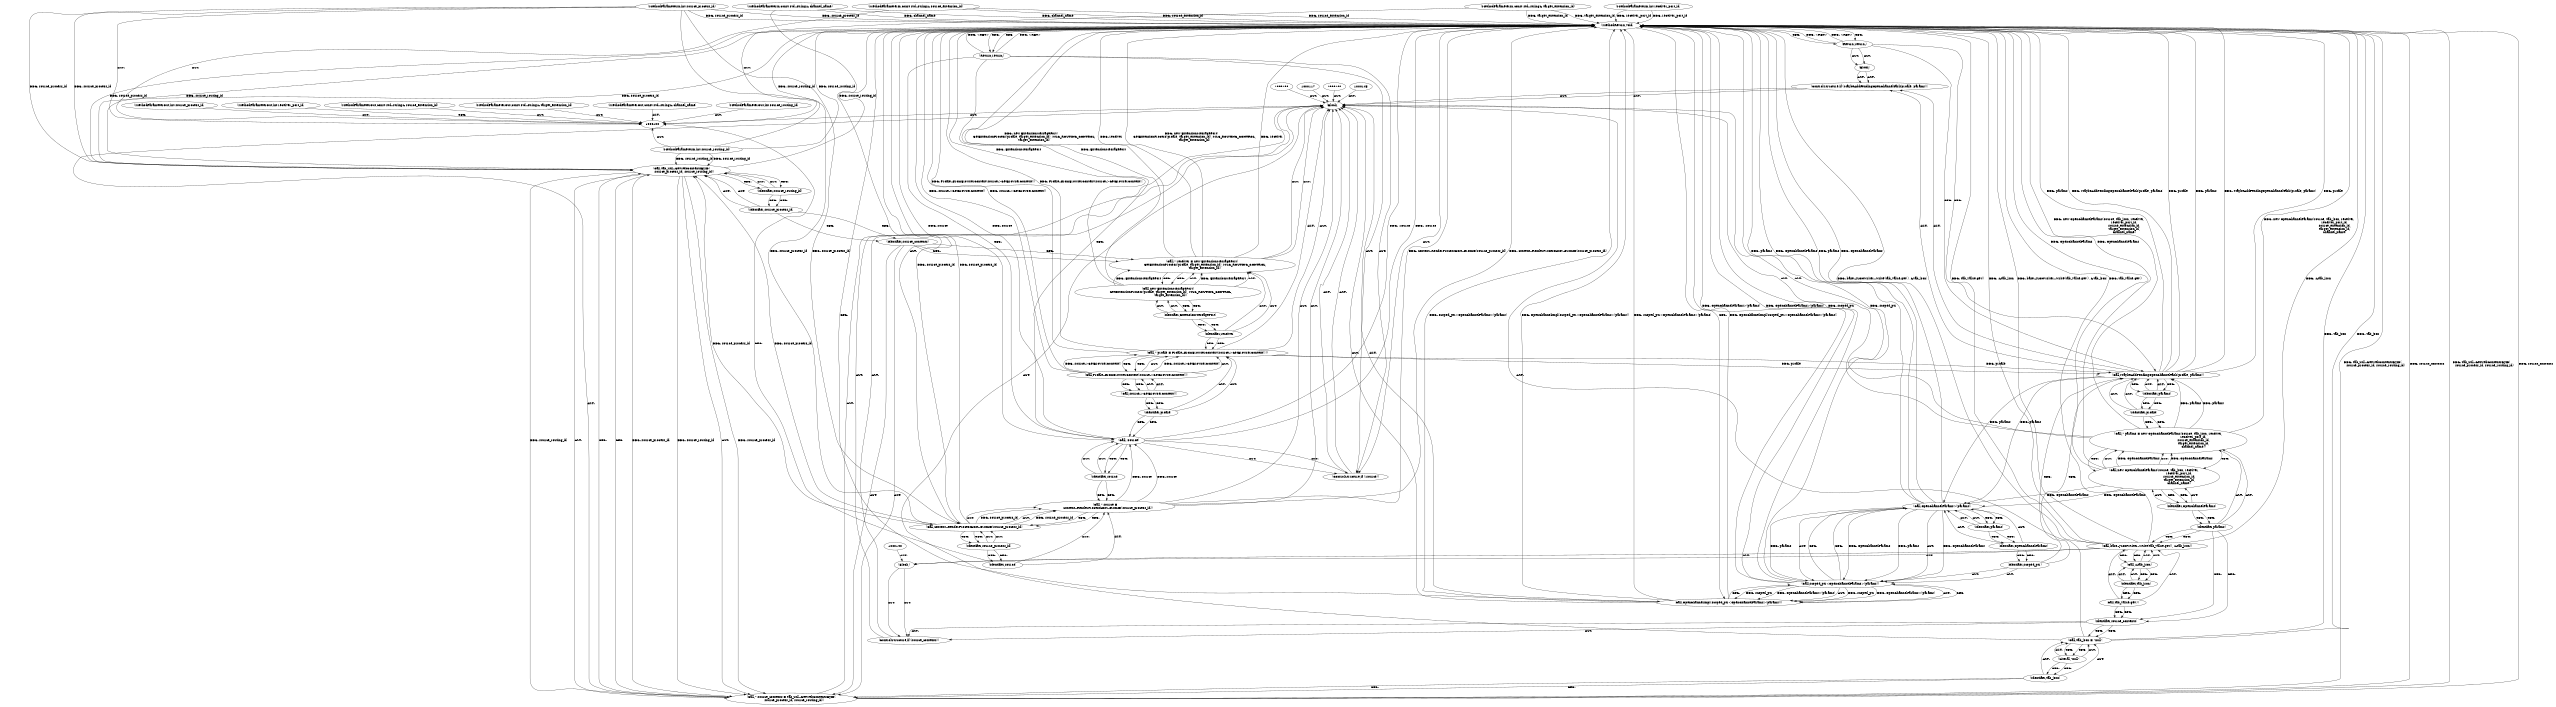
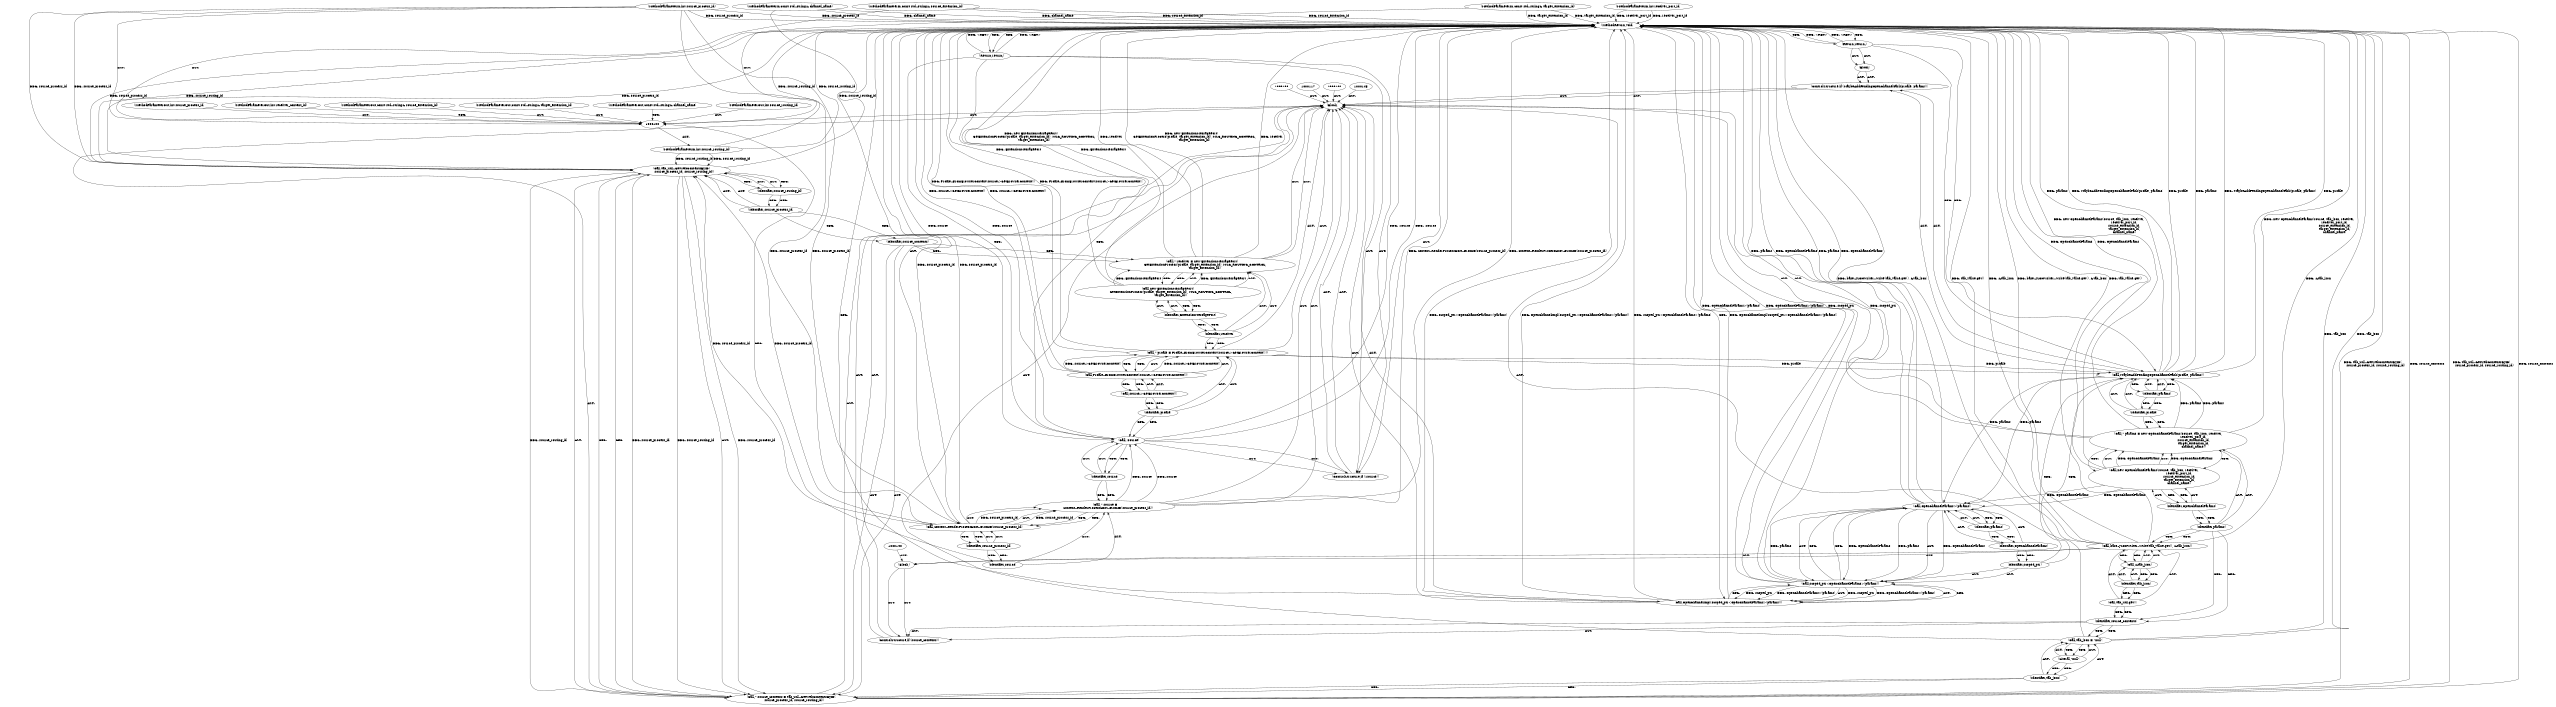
node "(MethodParameterOut,int receiver_port_id)": label "(MethodParameterOut,int receiver_port_id)" -> "(MethodParameterOut,int receiver_content_id)"
edge "(MethodParameterOut,const std::string& channel_name)" -> "1000100": label "AST: " -> "CFG: "
edge "(MethodParameterIn,int source_routing_id)" -> "1000100": reversed
node "(Call,tab_value.get())": label "(Call,tab_value.get())" -> "(Call,tab_util.get())"
